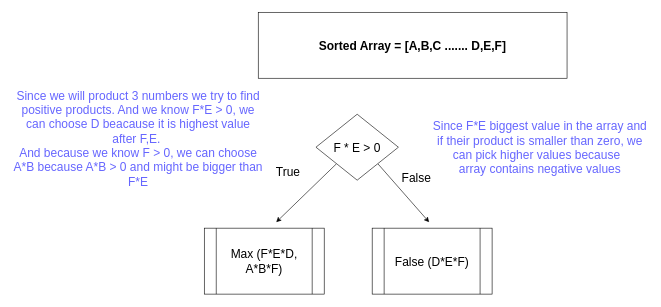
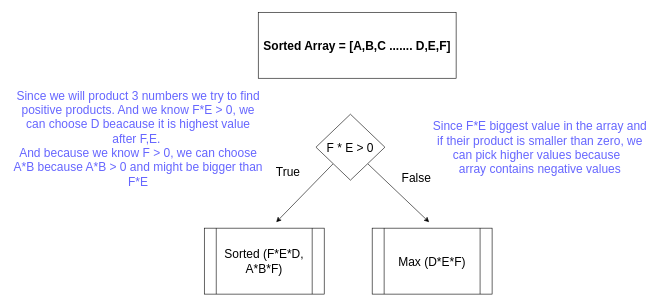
node "Sorted Array = [A,B,C ....... D,E,F]": size 309x66 -> 198x66
node "F * E > 0": size 83x66 -> 69x66
node "Max (F*E*D, A*B*F)": label "Max (F*E*D, A*B*F)" -> "Sorted (F*E*D, A*B*F)"
node "False (D*E*F)": label "False (D*E*F)" -> "Max (D*E*F)"
